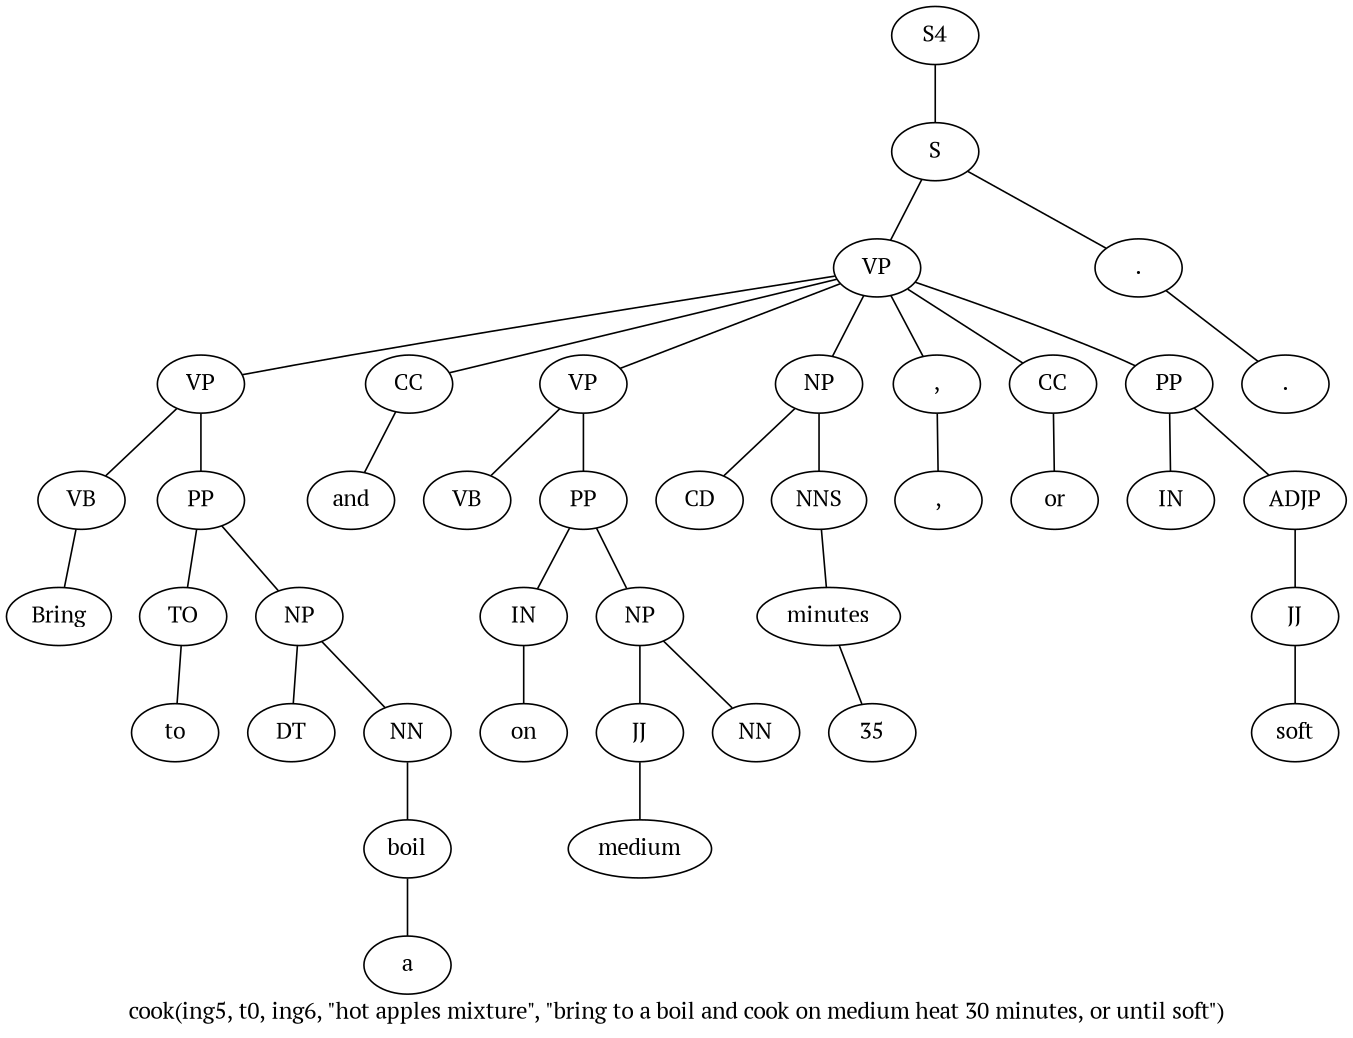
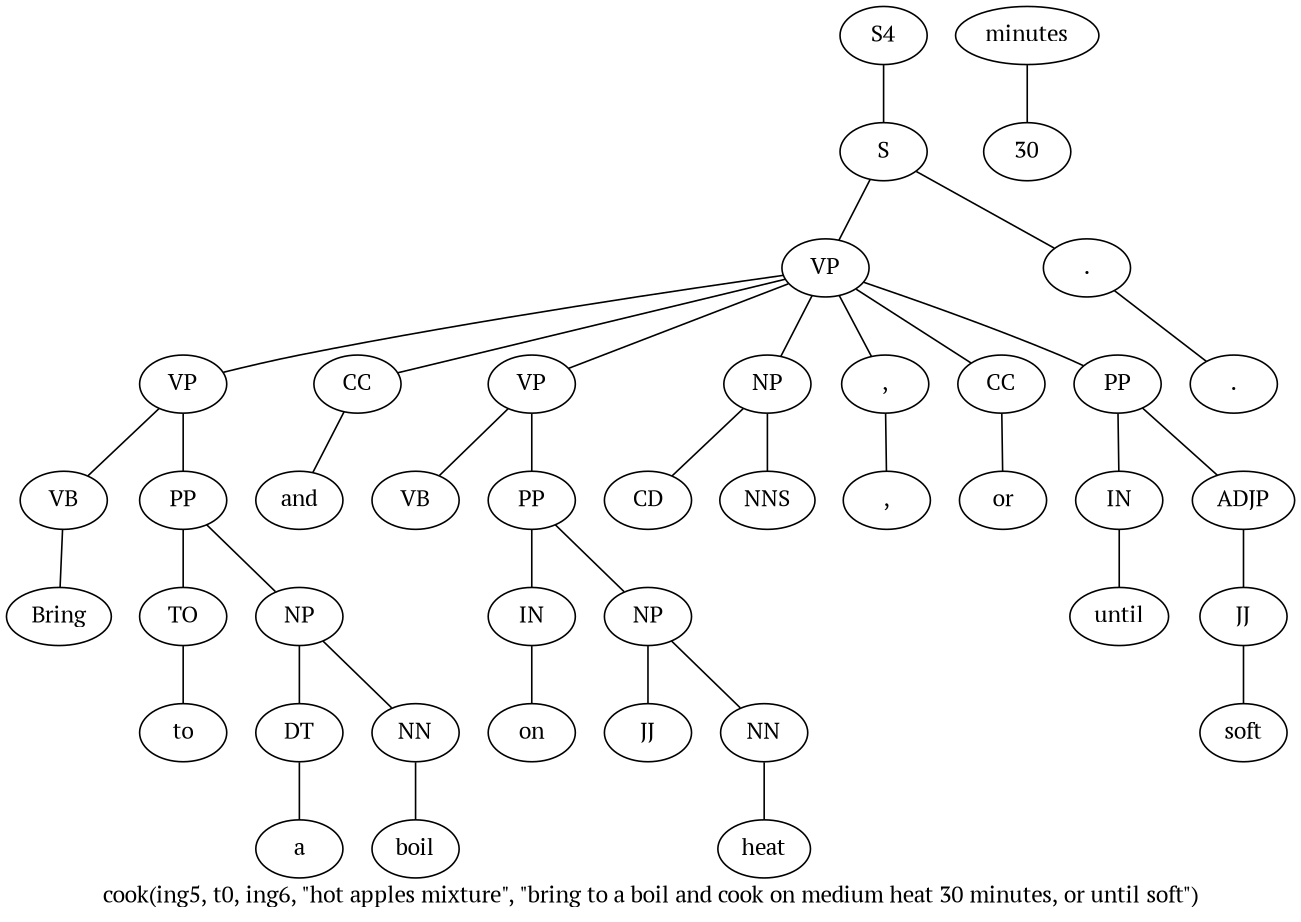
edge "NNS" -- "minutes": removed
node "until": added
node "35": label "35" -> "30"
node "medium": removed
node "heat": added
edge "boil" -- "a": now "DT" -- "a"
